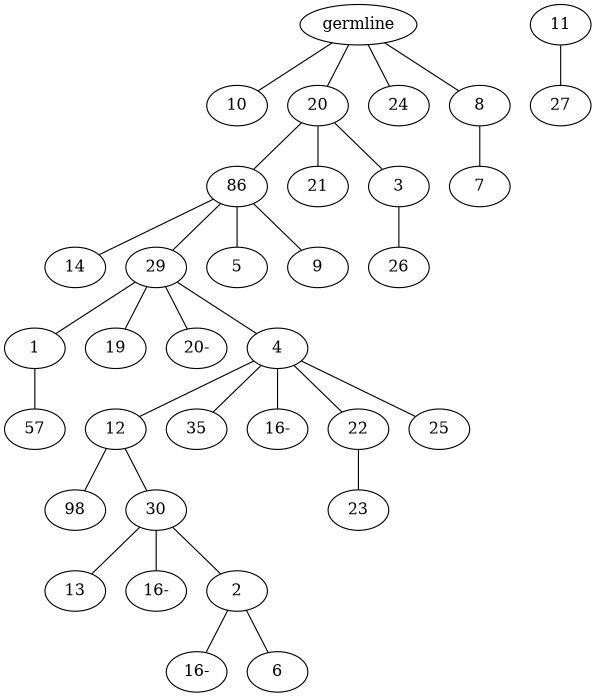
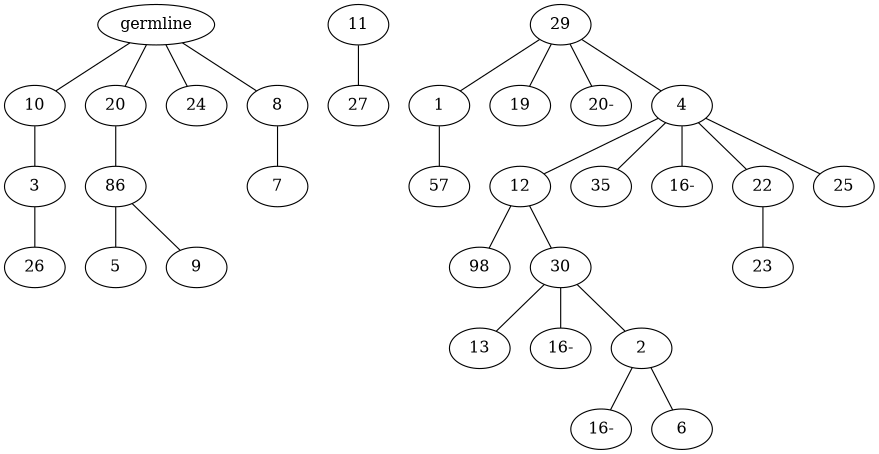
edge "20" -- "3": now "10" -- "3"
node "21": removed
edge "86" -- "29": removed
node "14": removed
